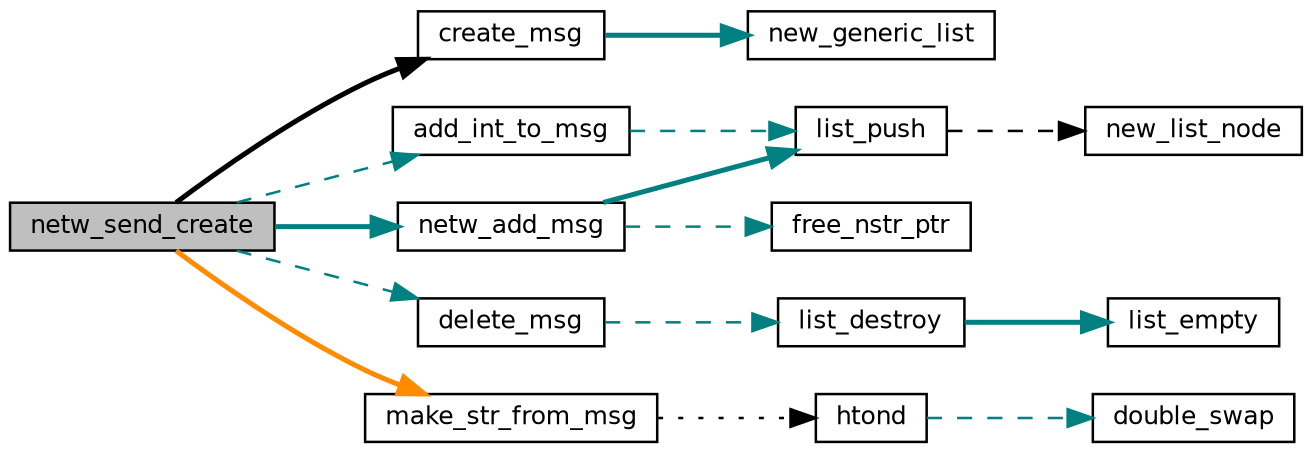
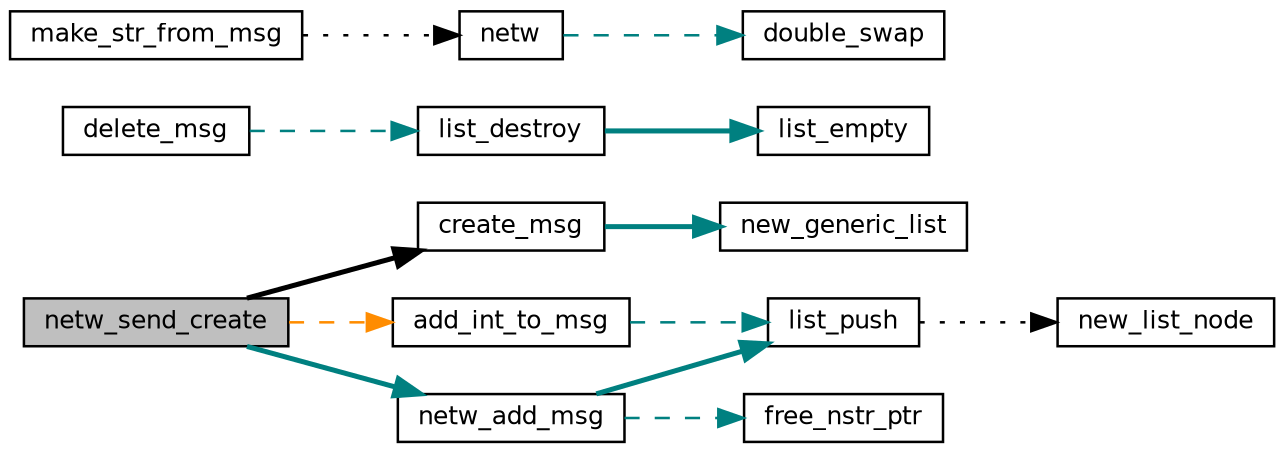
edge "list_push" -> "new_list_node": style dashed -> dotted
edge "netw_send_create" -> "add_int_to_msg": color teal -> darkorange
edge "netw_send_create" -> "delete_msg": removed
edge "netw_send_create" -> "make_str_from_msg": removed
node "htond": label "htond" -> "netw"
